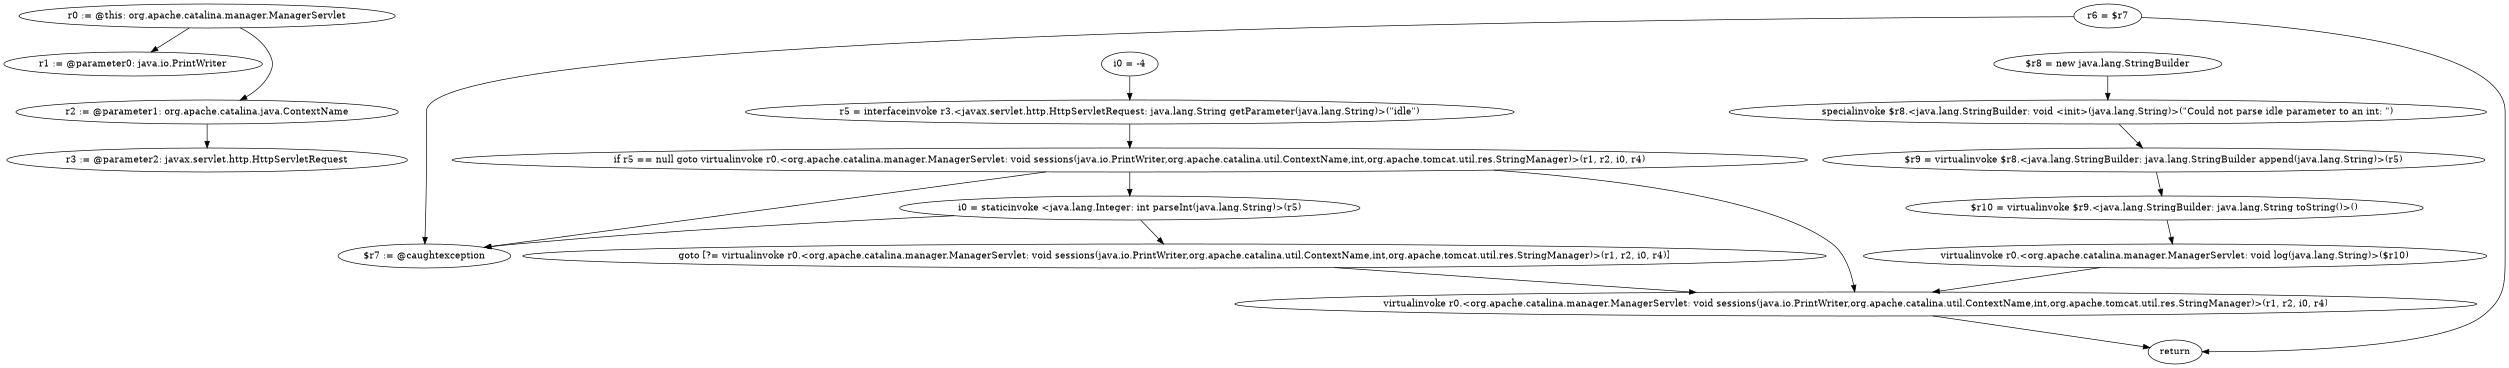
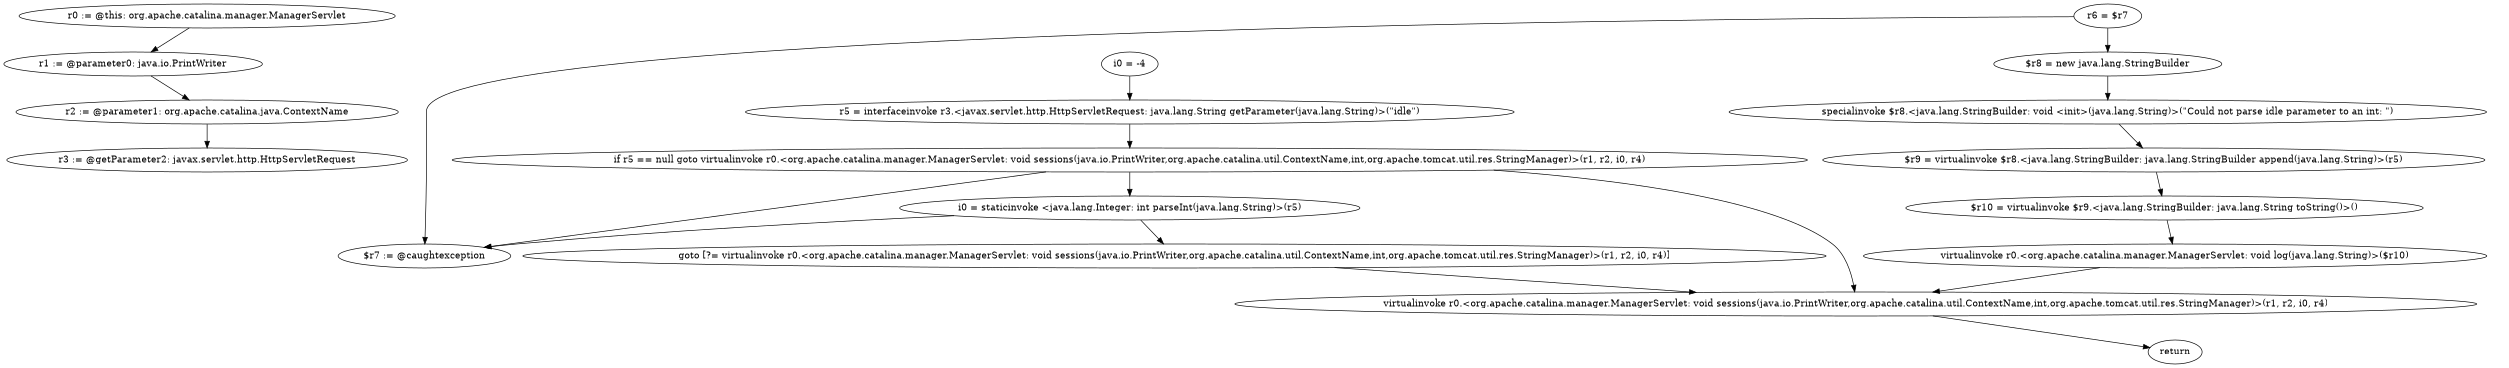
edge "r0 := @this: org.apache.catalina.manager.ManagerServlet" -> "r2 := @parameter1: org.apache.catalina.java.ContextName": now "r1 := @parameter0: java.io.PrintWriter" -> "r2 := @parameter1: org.apache.catalina.java.ContextName"
node "r3 := @parameter2: javax.servlet.http.HttpServletRequest": label "r3 := @parameter2: javax.servlet.http.HttpServletRequest" -> "r3 := @getParameter2: javax.servlet.http.HttpServletRequest"
edge "r6 = $r7" -> "return": now "r6 = $r7" -> "$r8 = new java.lang.StringBuilder"
